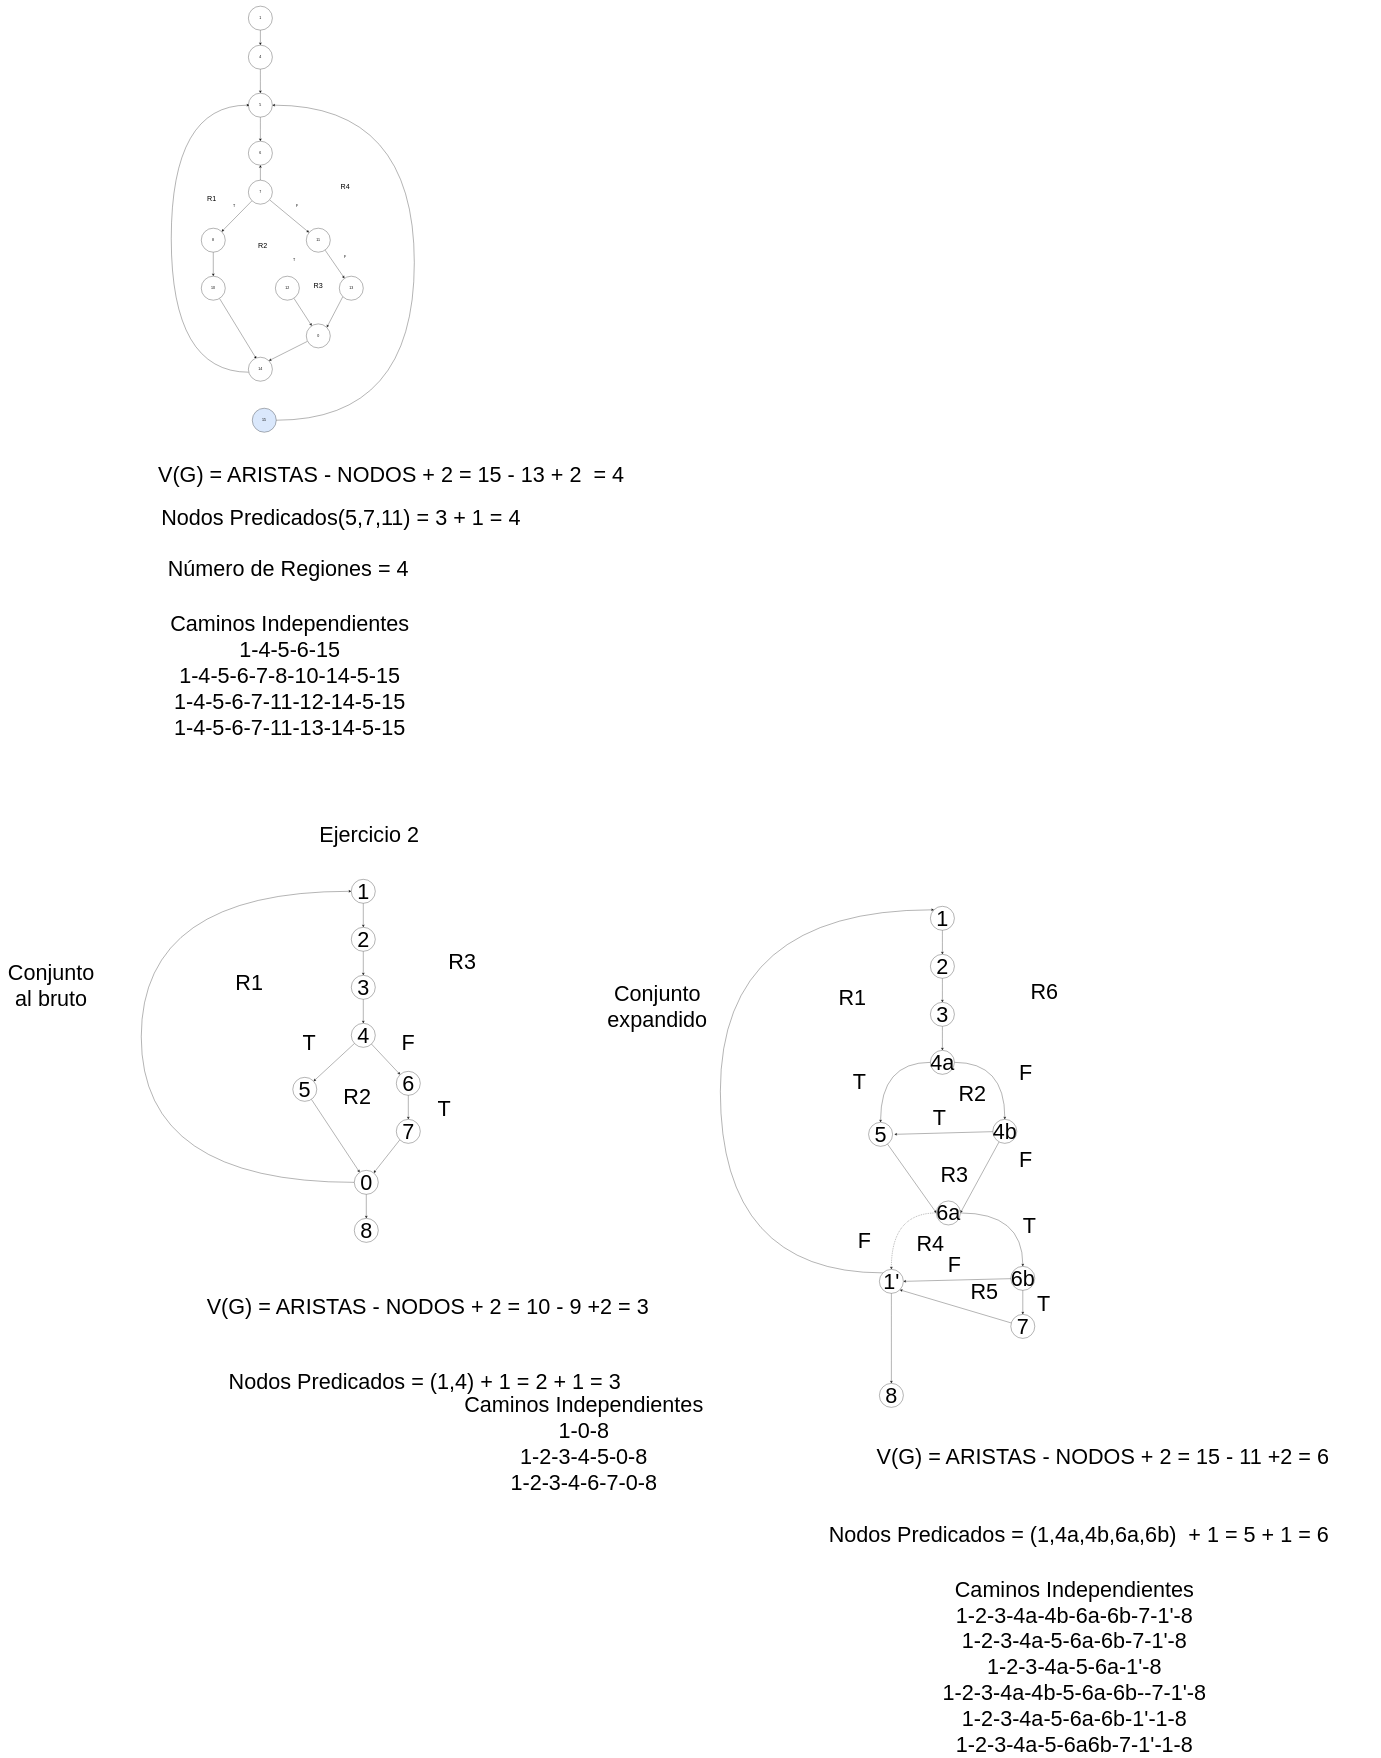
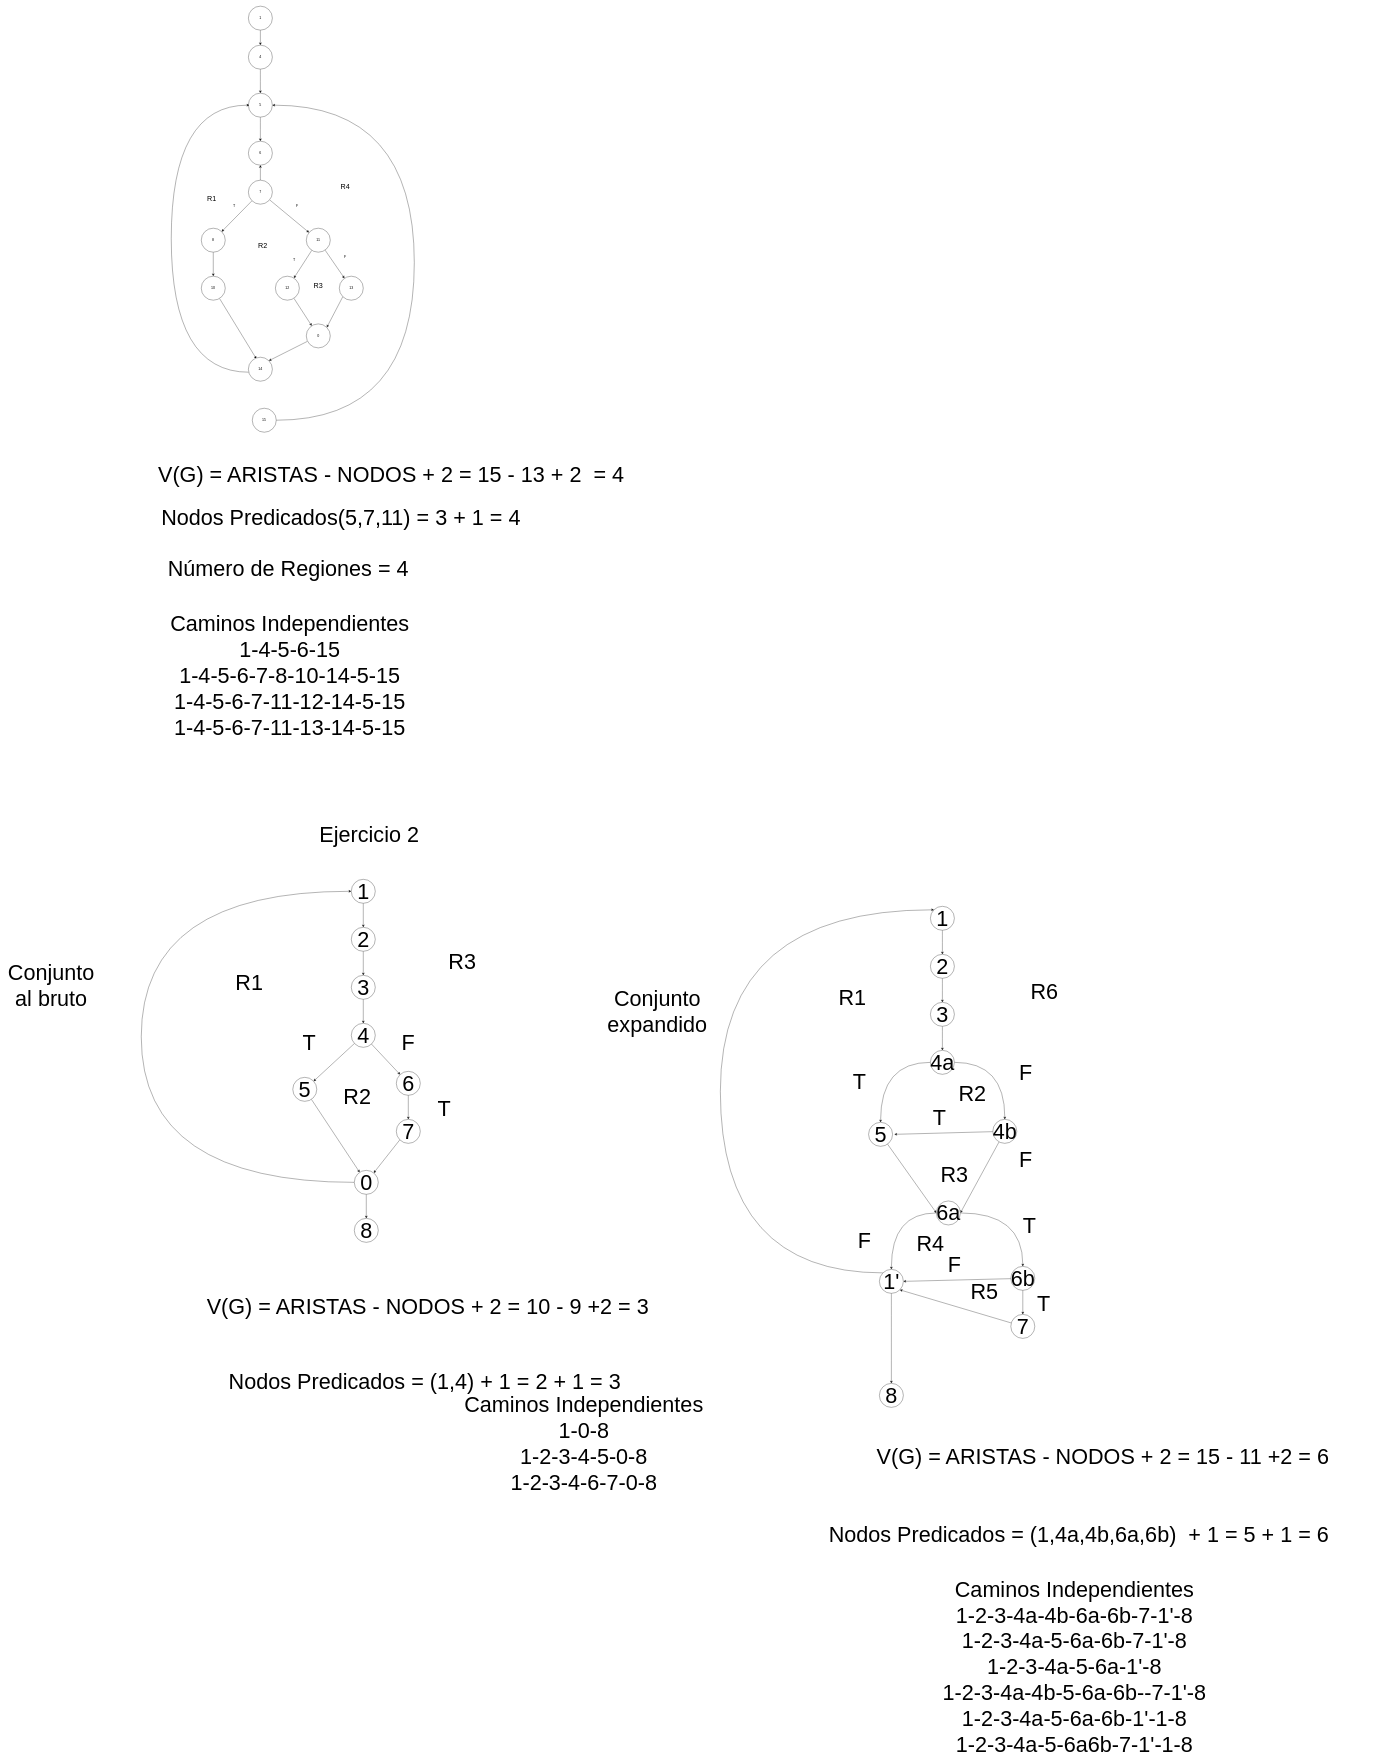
edge "11" -> "12": added
node "15": fillcolor #dae8fc -> #ffffff
node "Conjunto expandido": moved (657, 1007) -> (657, 1011)
edge "6a" -> "1'": style dashed -> solid
